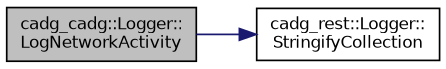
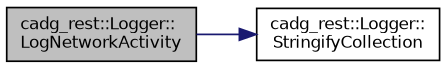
node "cadg_cadg::Logger:: LogNetworkActivity": label "cadg_cadg::Logger:: LogNetworkActivity" -> "cadg_rest::Logger:: LogNetworkActivity"
